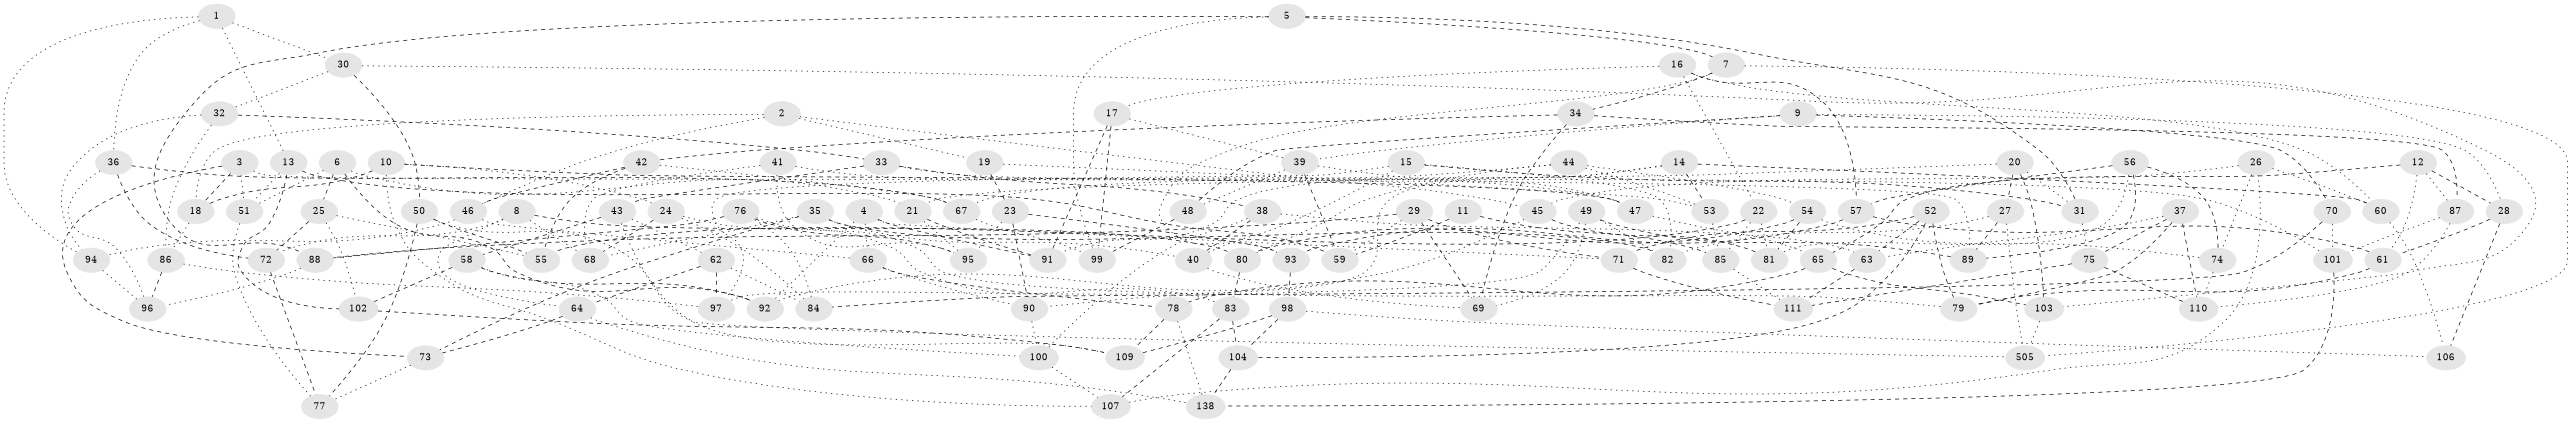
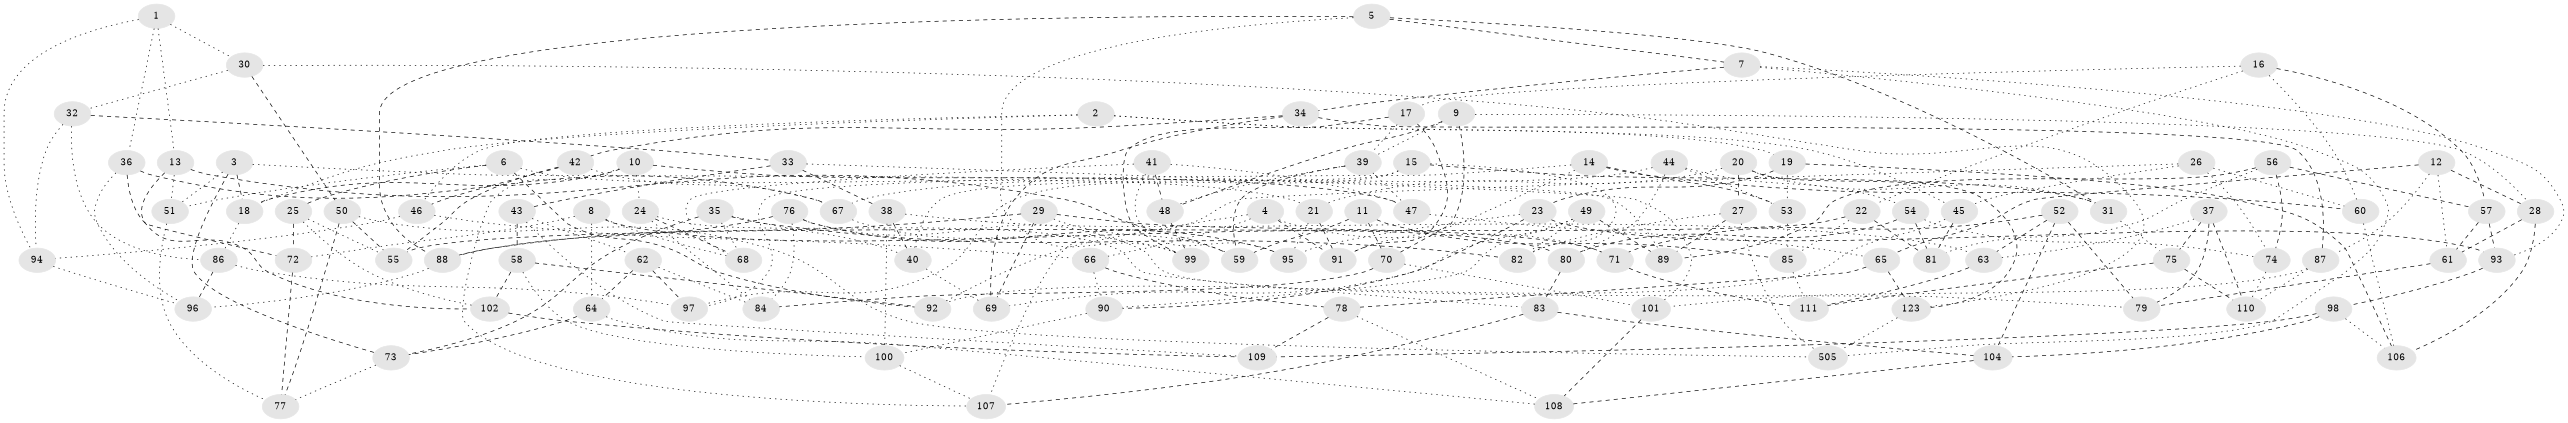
edge "19" -- "106": added
edge "41" -- "48": added
edge "11" -- "70": added
edge "22" -- "81": style dotted -> dashed
node "103": label "103" -> "123"
node "138": label "138" -> "108"
